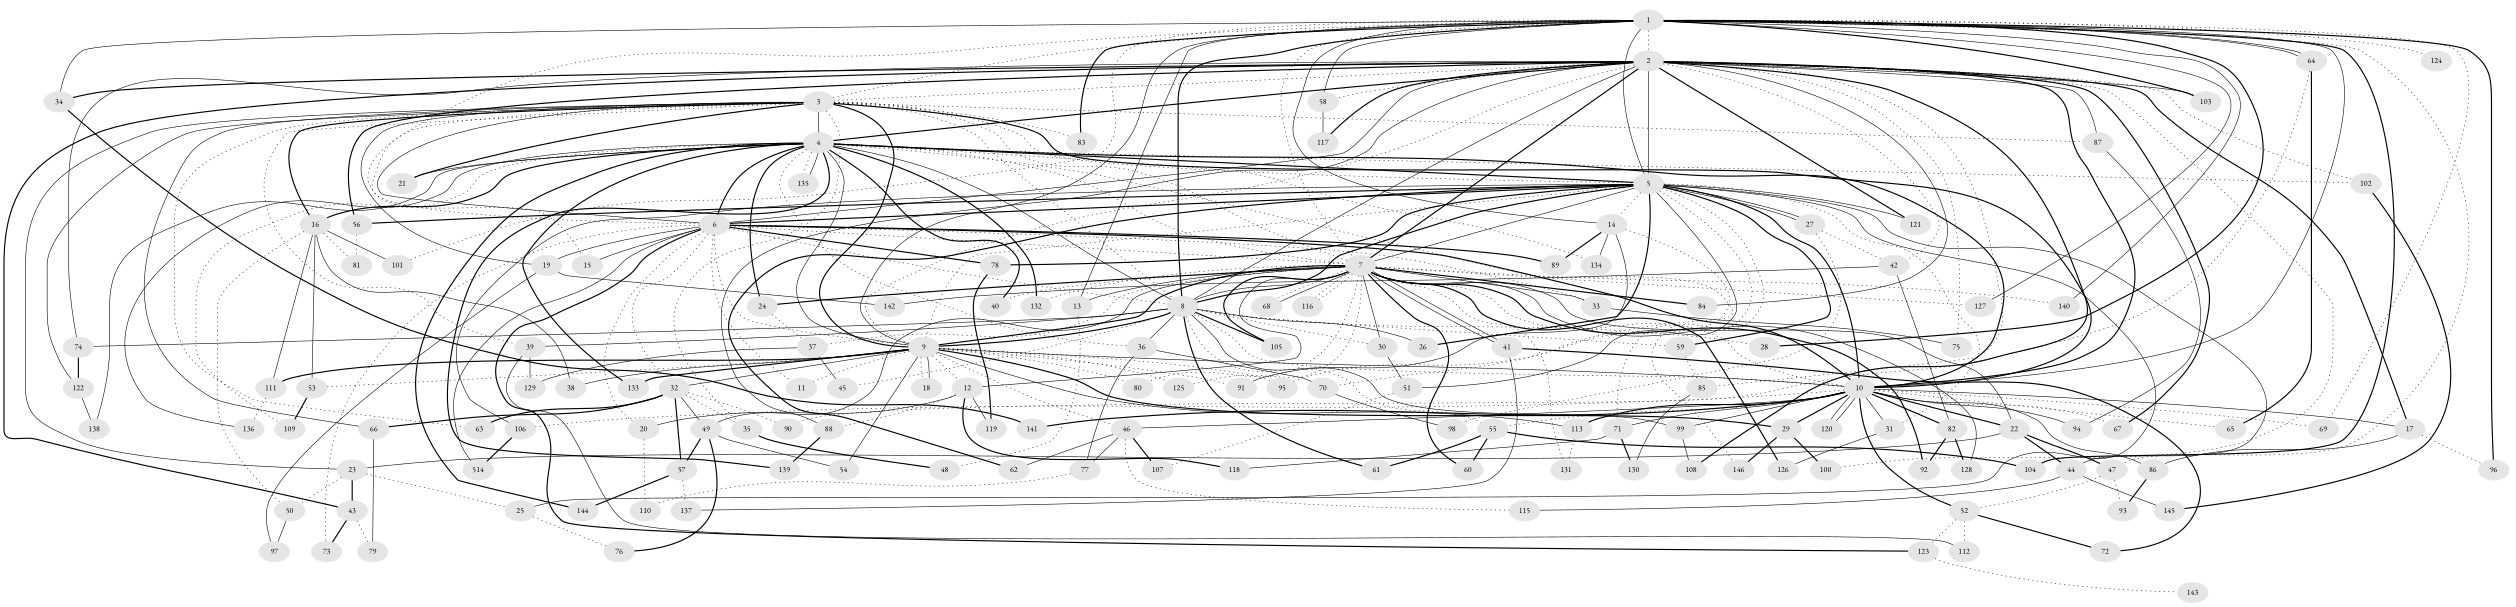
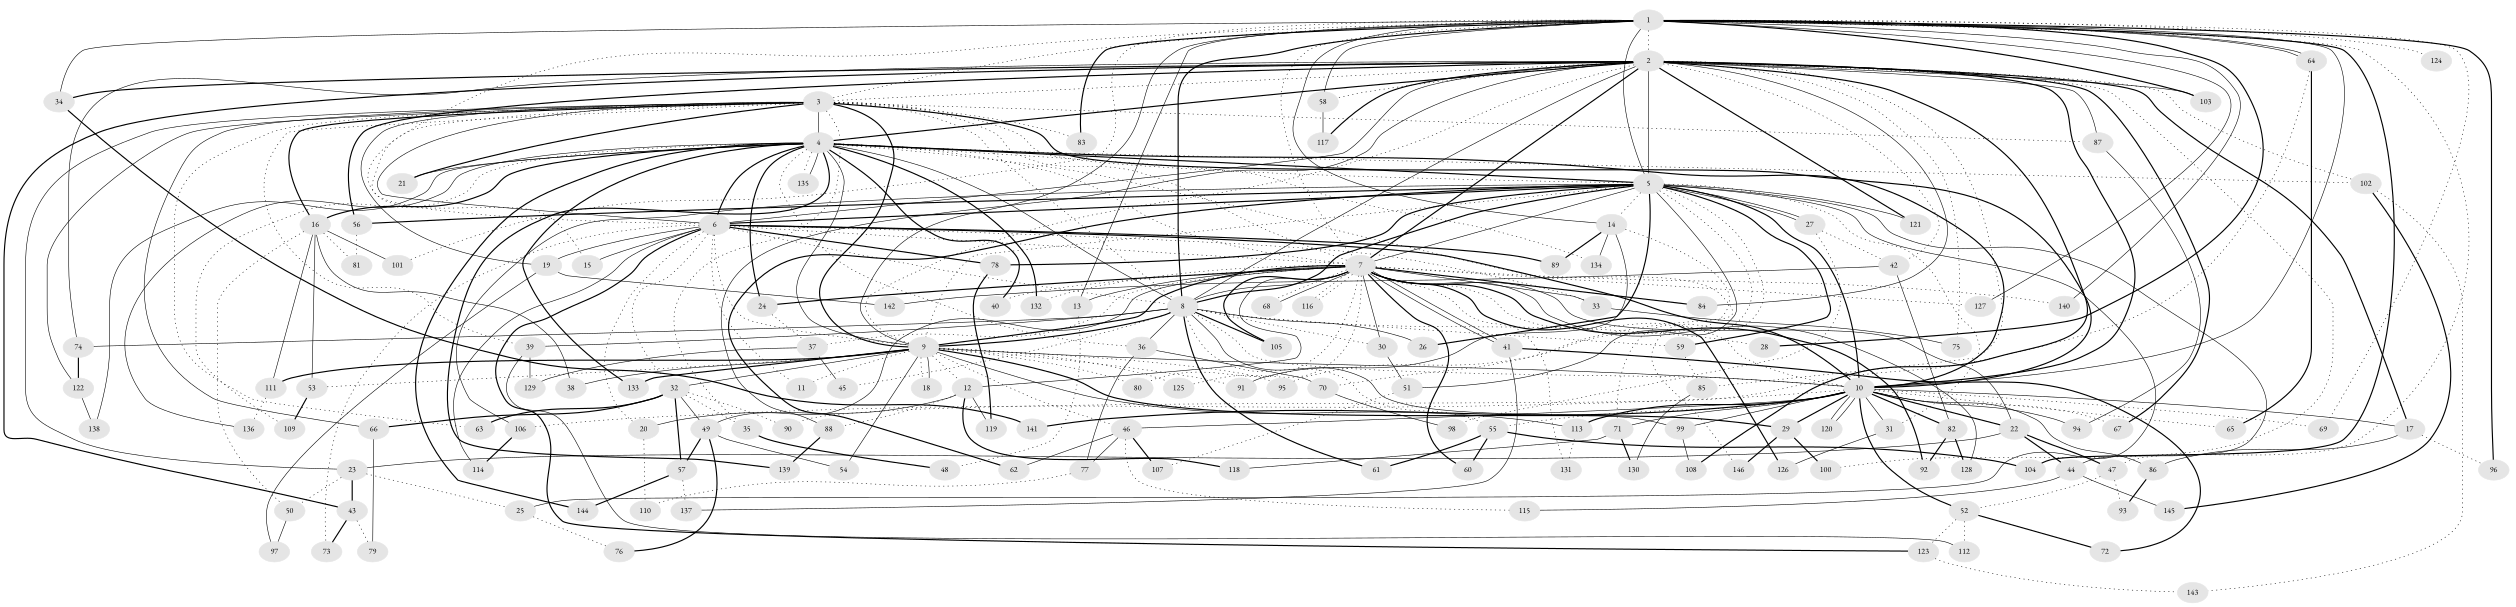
node "514": label "514" -> "114"
edge "102" -- "143": added
